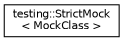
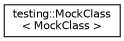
node "testing::StrictMock < MockClass >": label "testing::StrictMock < MockClass >" -> "testing::MockClass < MockClass >"
